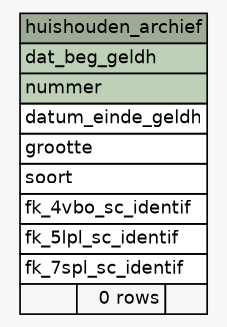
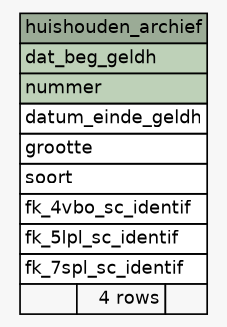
node "huishouden_archief": text "0 rows" -> "4 rows"
